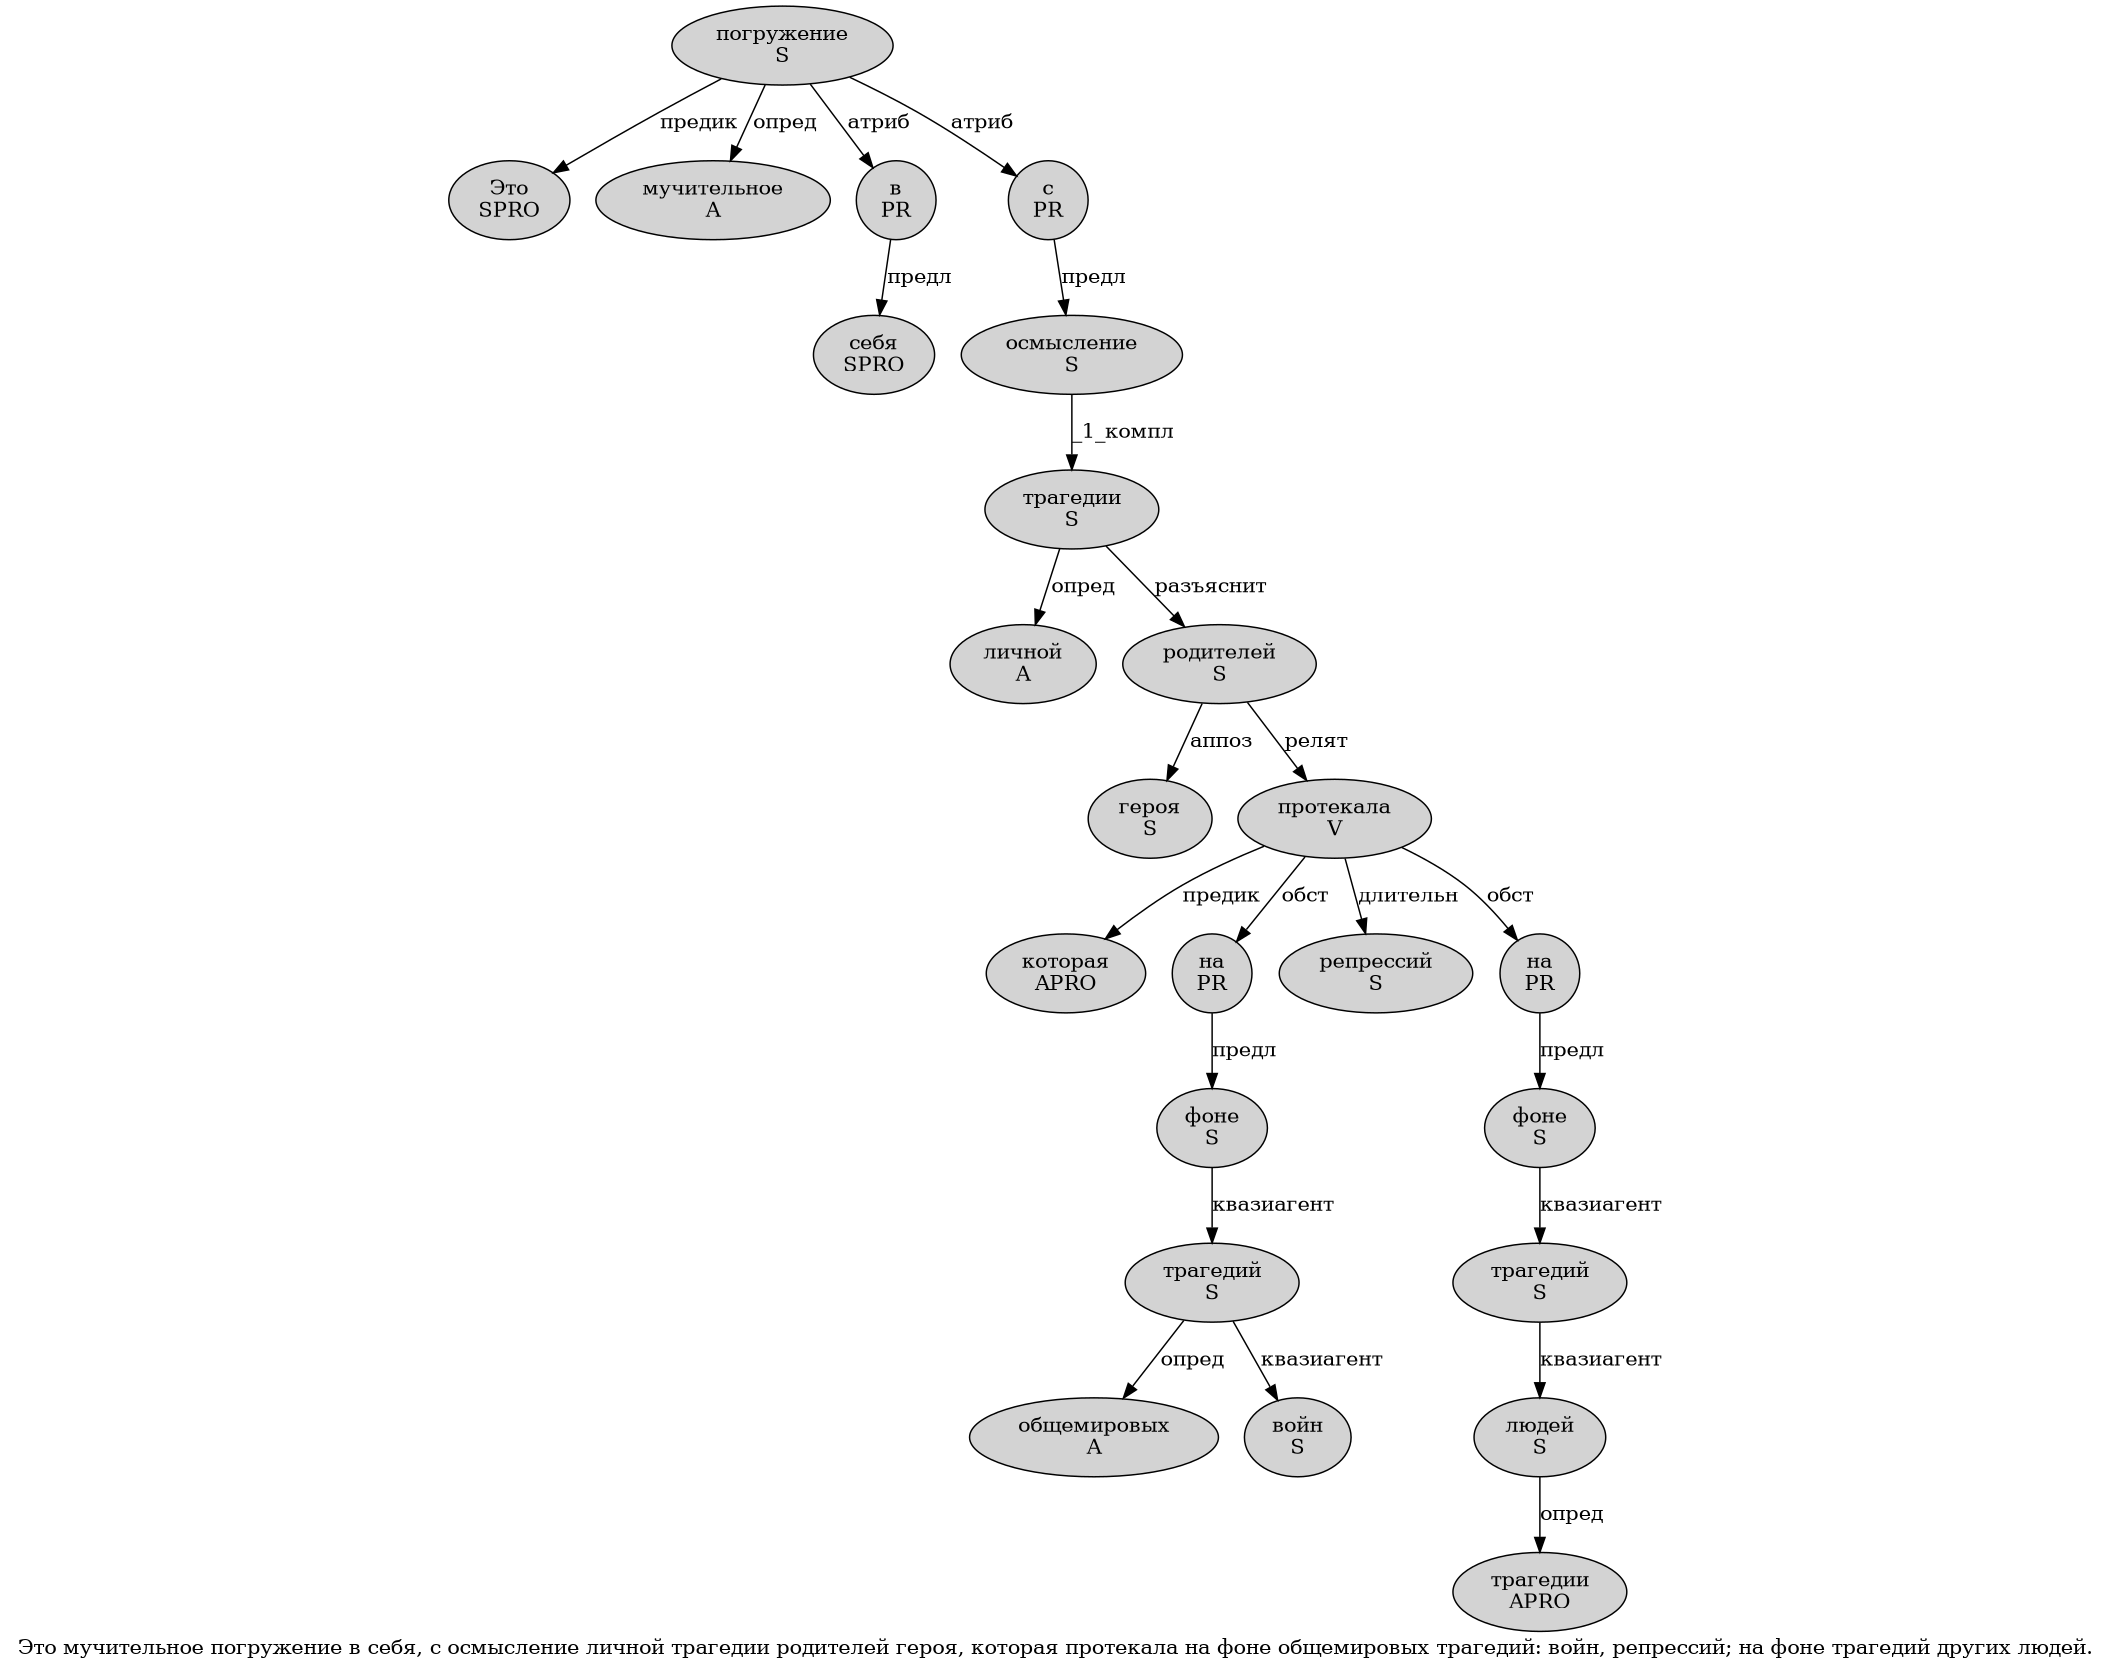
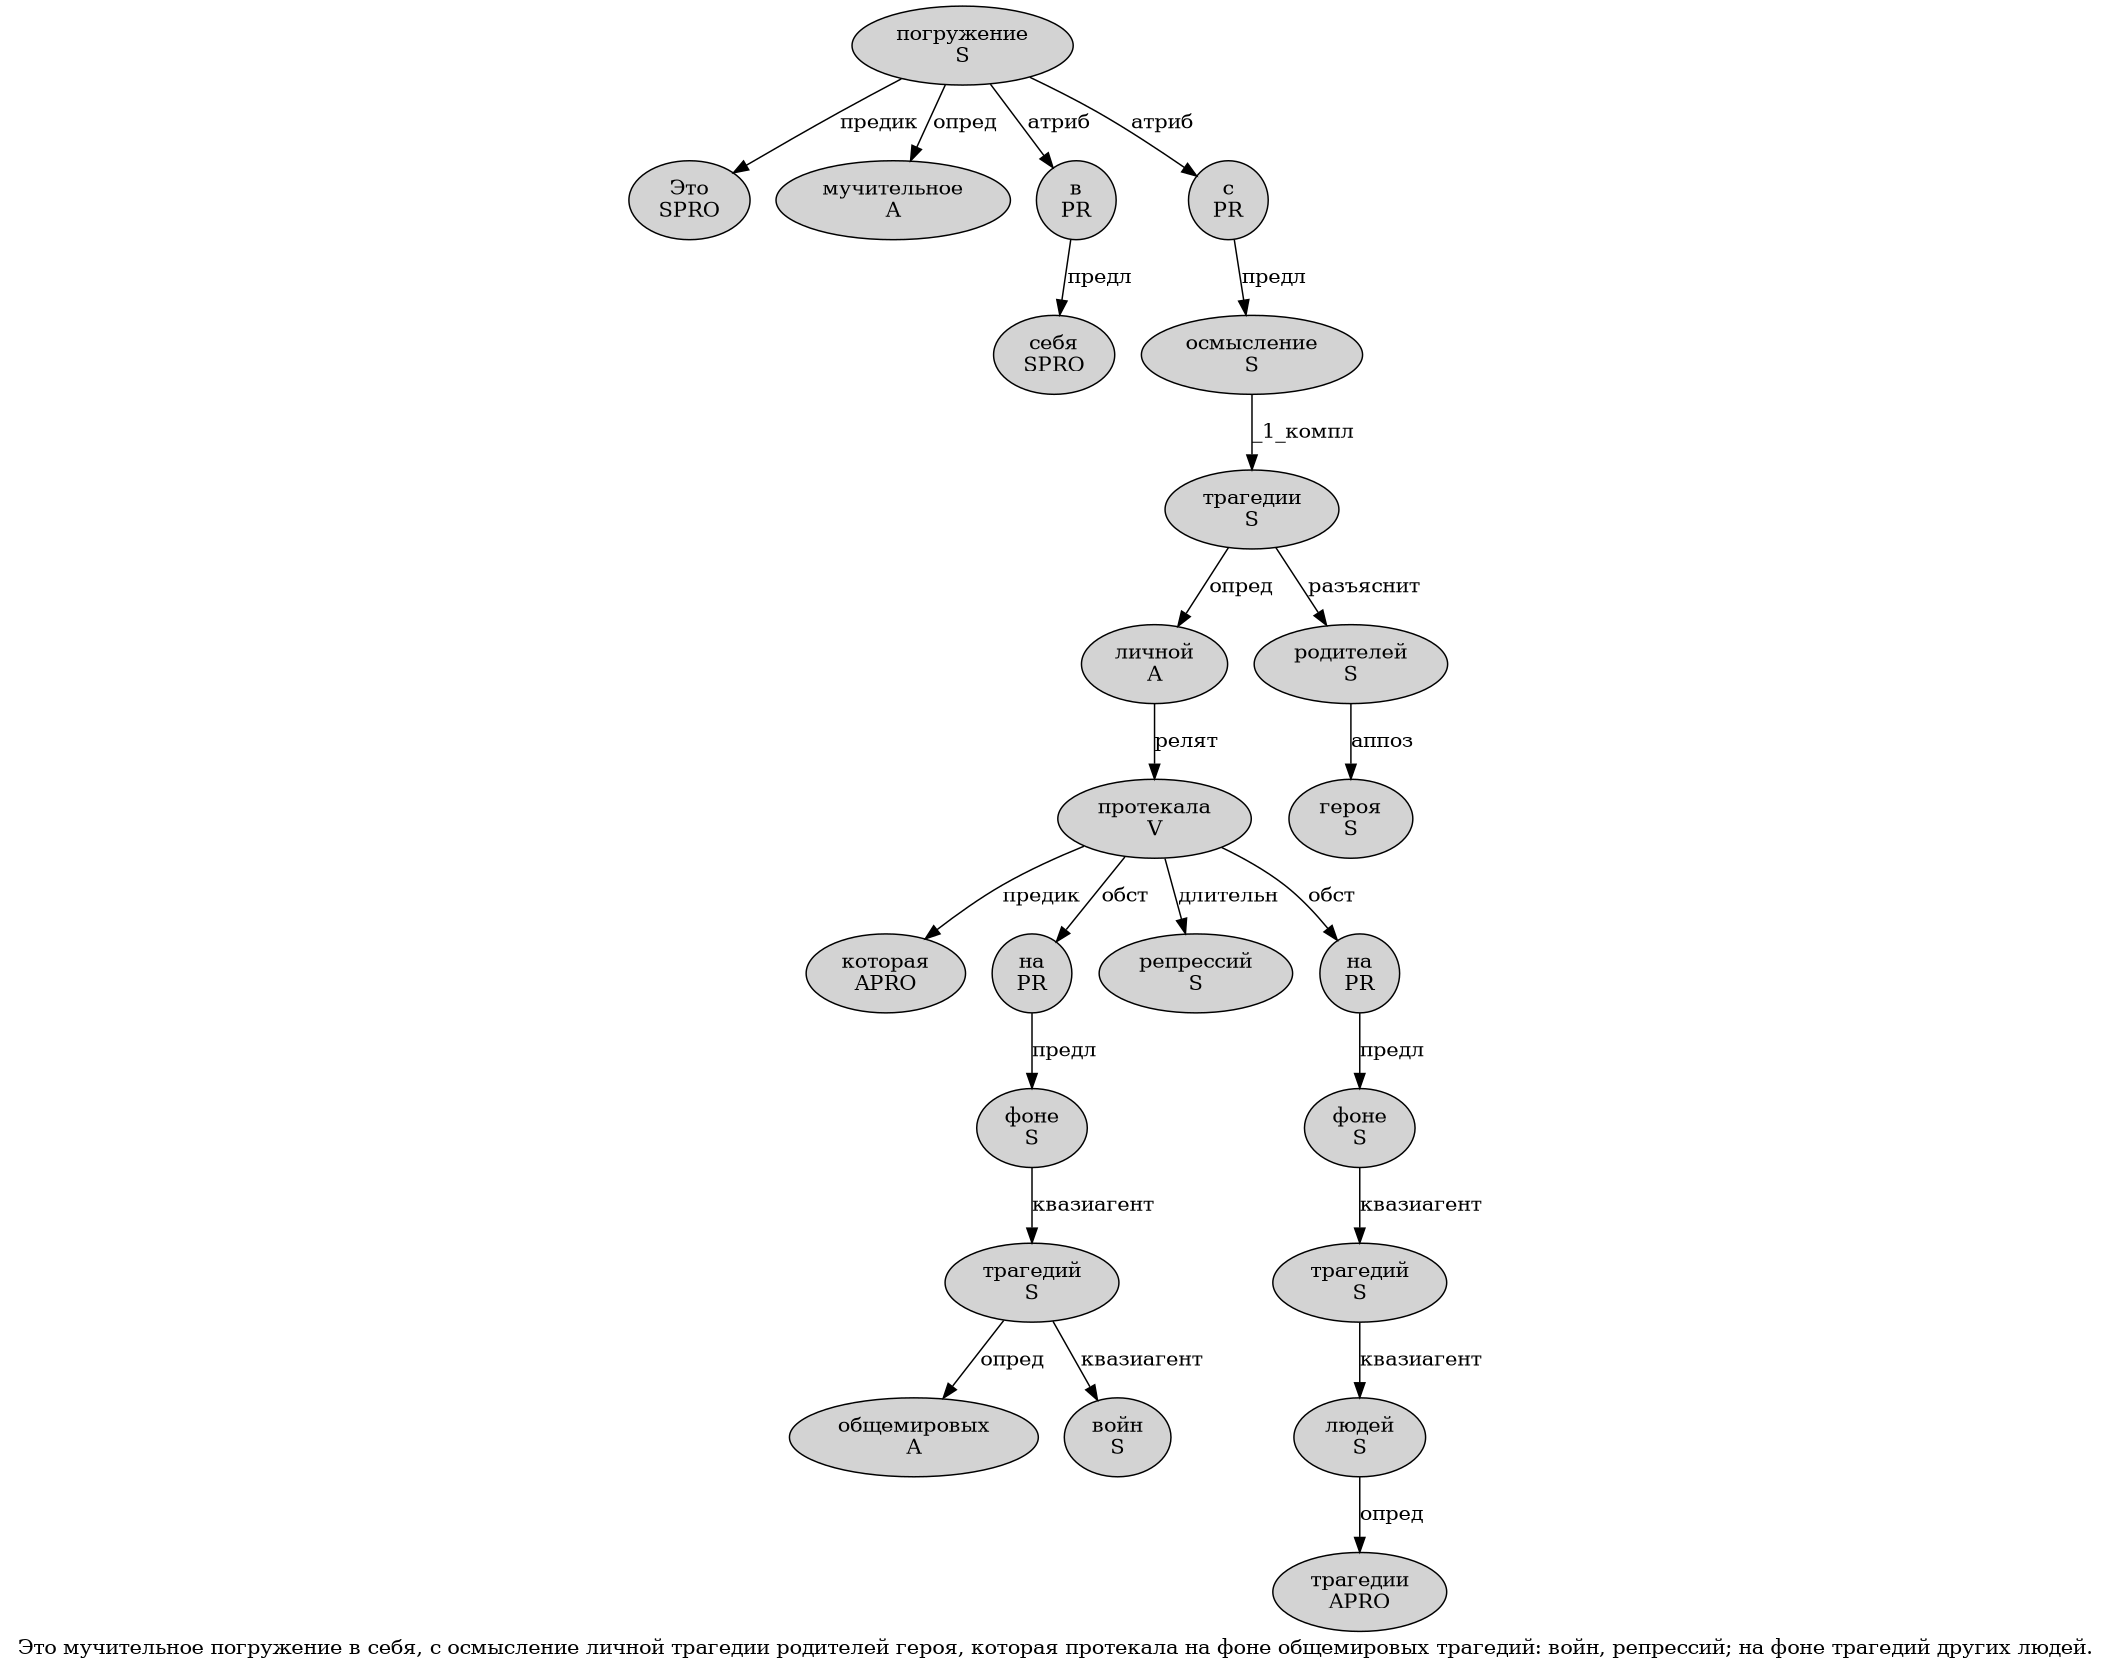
edge "родителей S" -> "протекала V": now "личной A" -> "протекала V"
